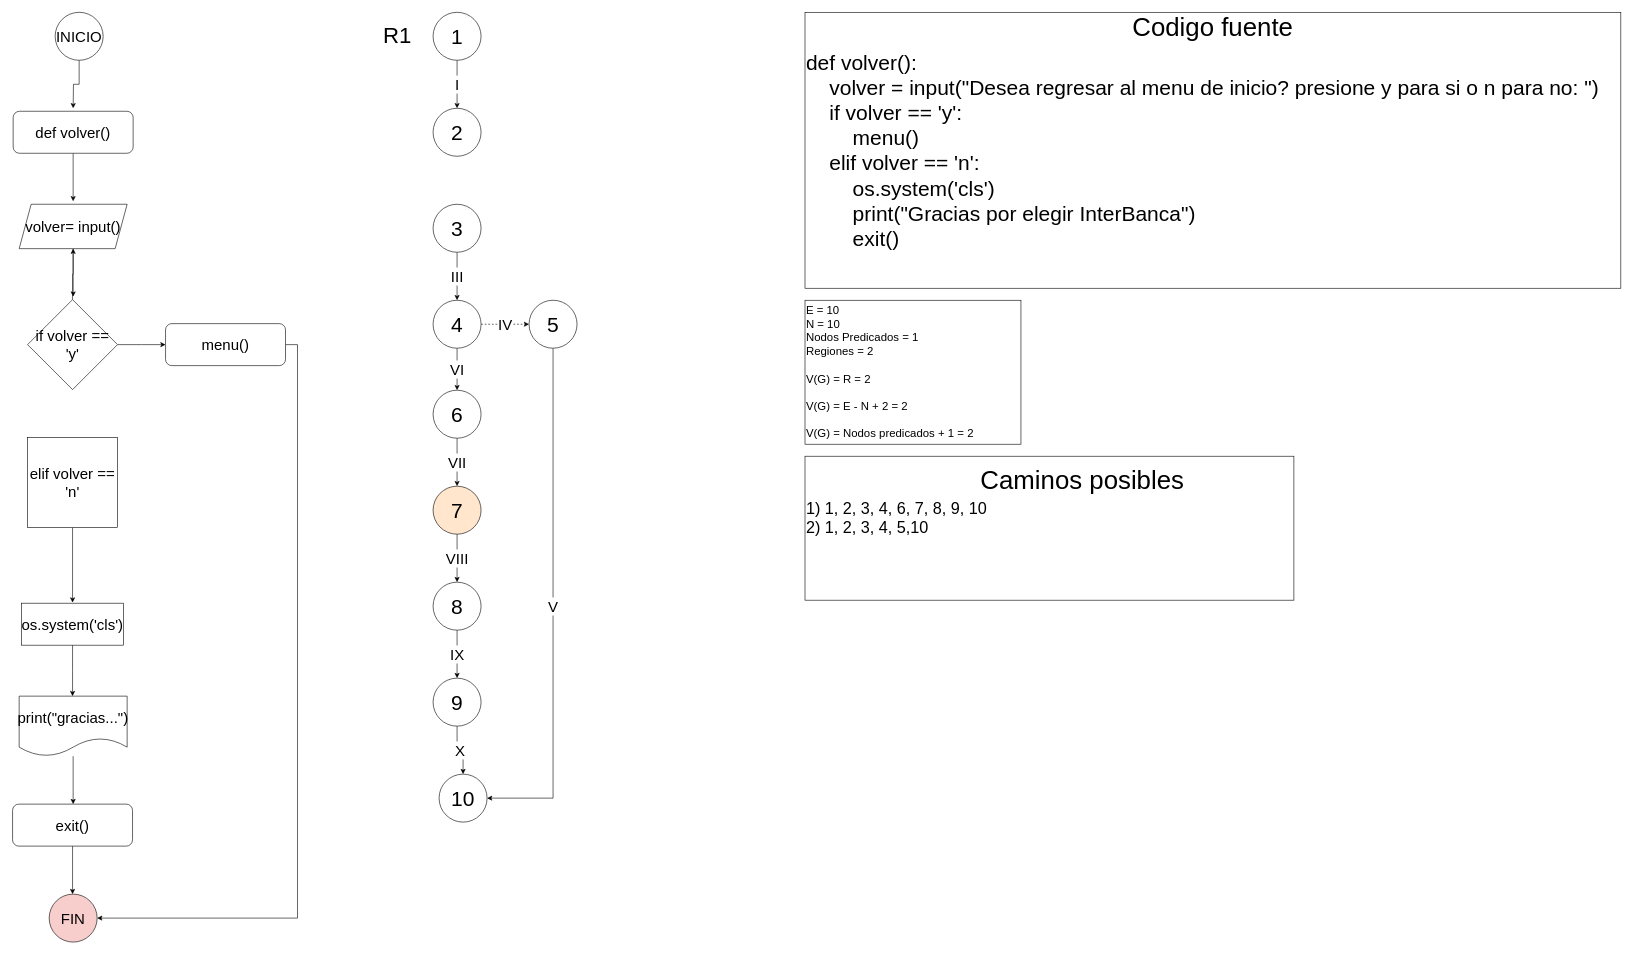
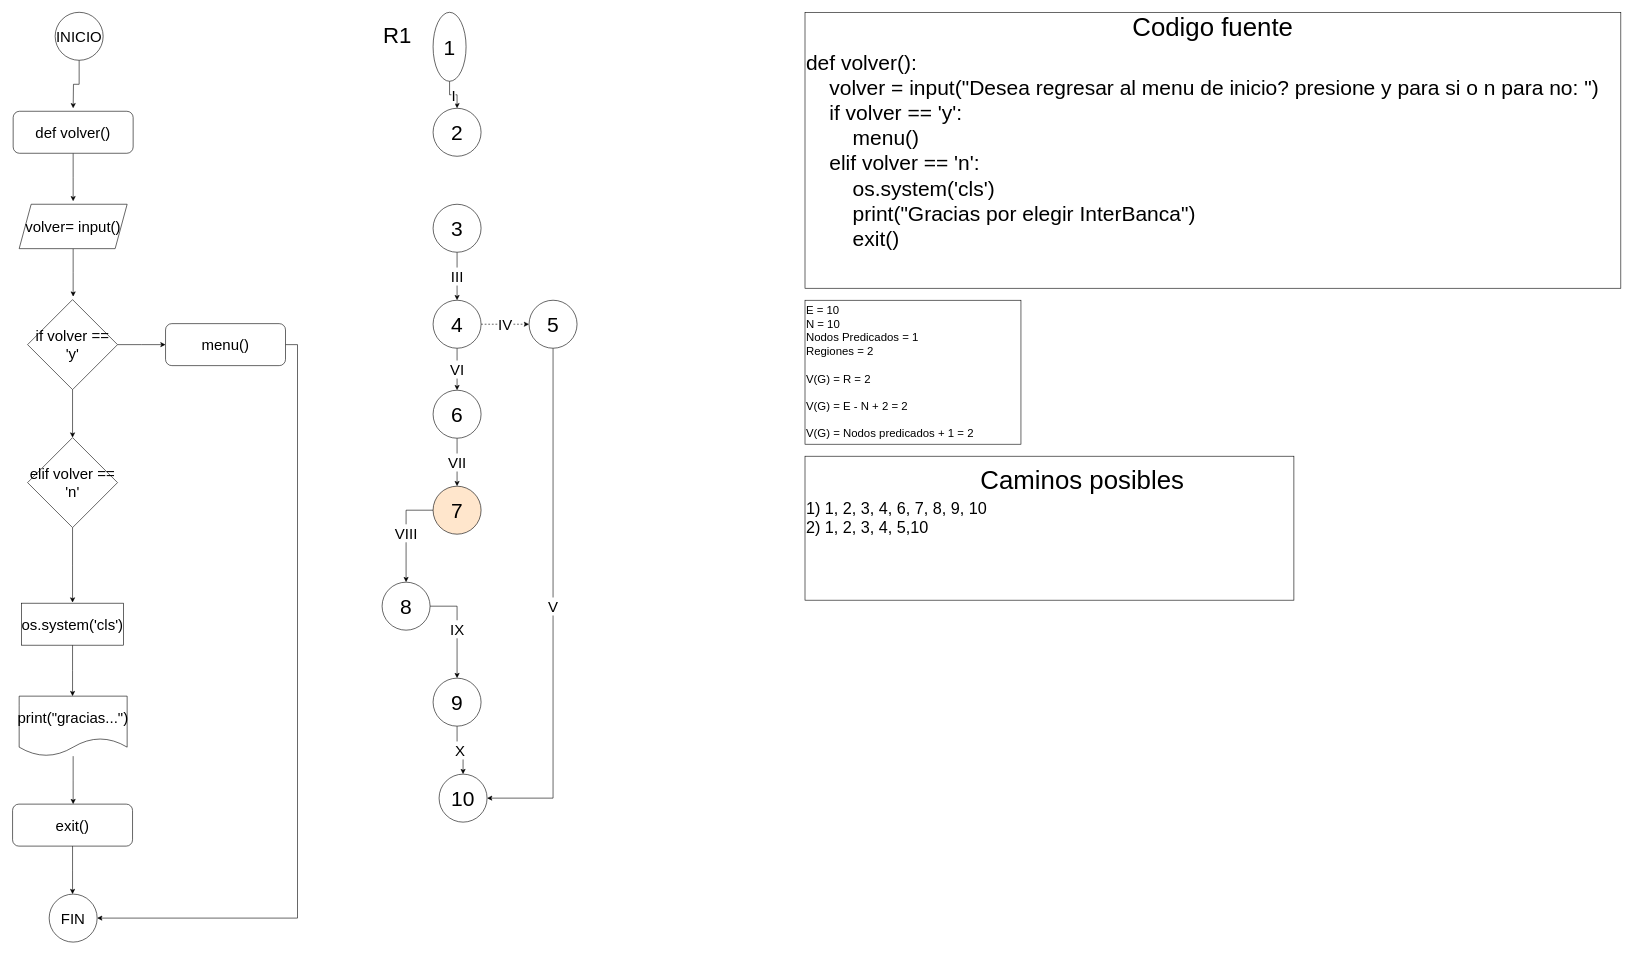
node "1": size 48x48 -> 33x69
edge "if volver == 'y'" -> "volver= input()": now "if volver == 'y'" -> "elif volver == 'n'"
node "elif volver == 'n'": shape rectangle -> diamond
node "8": moved (457, 606) -> (406, 606)
node "FIN": fillcolor #f8cecc -> #ffffff
